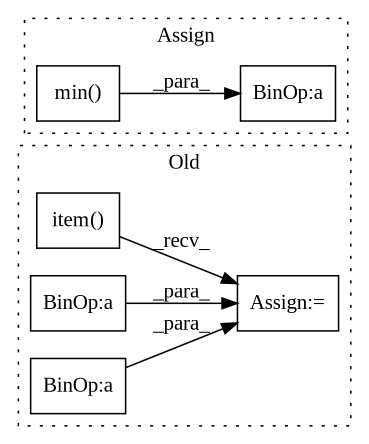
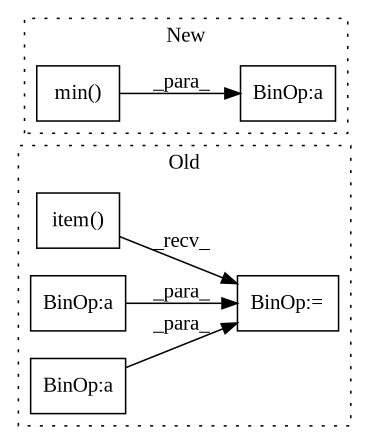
cluster "Assign": label "Assign" -> "New"
node "Assign:=": label "Assign:=" -> "BinOp:="
